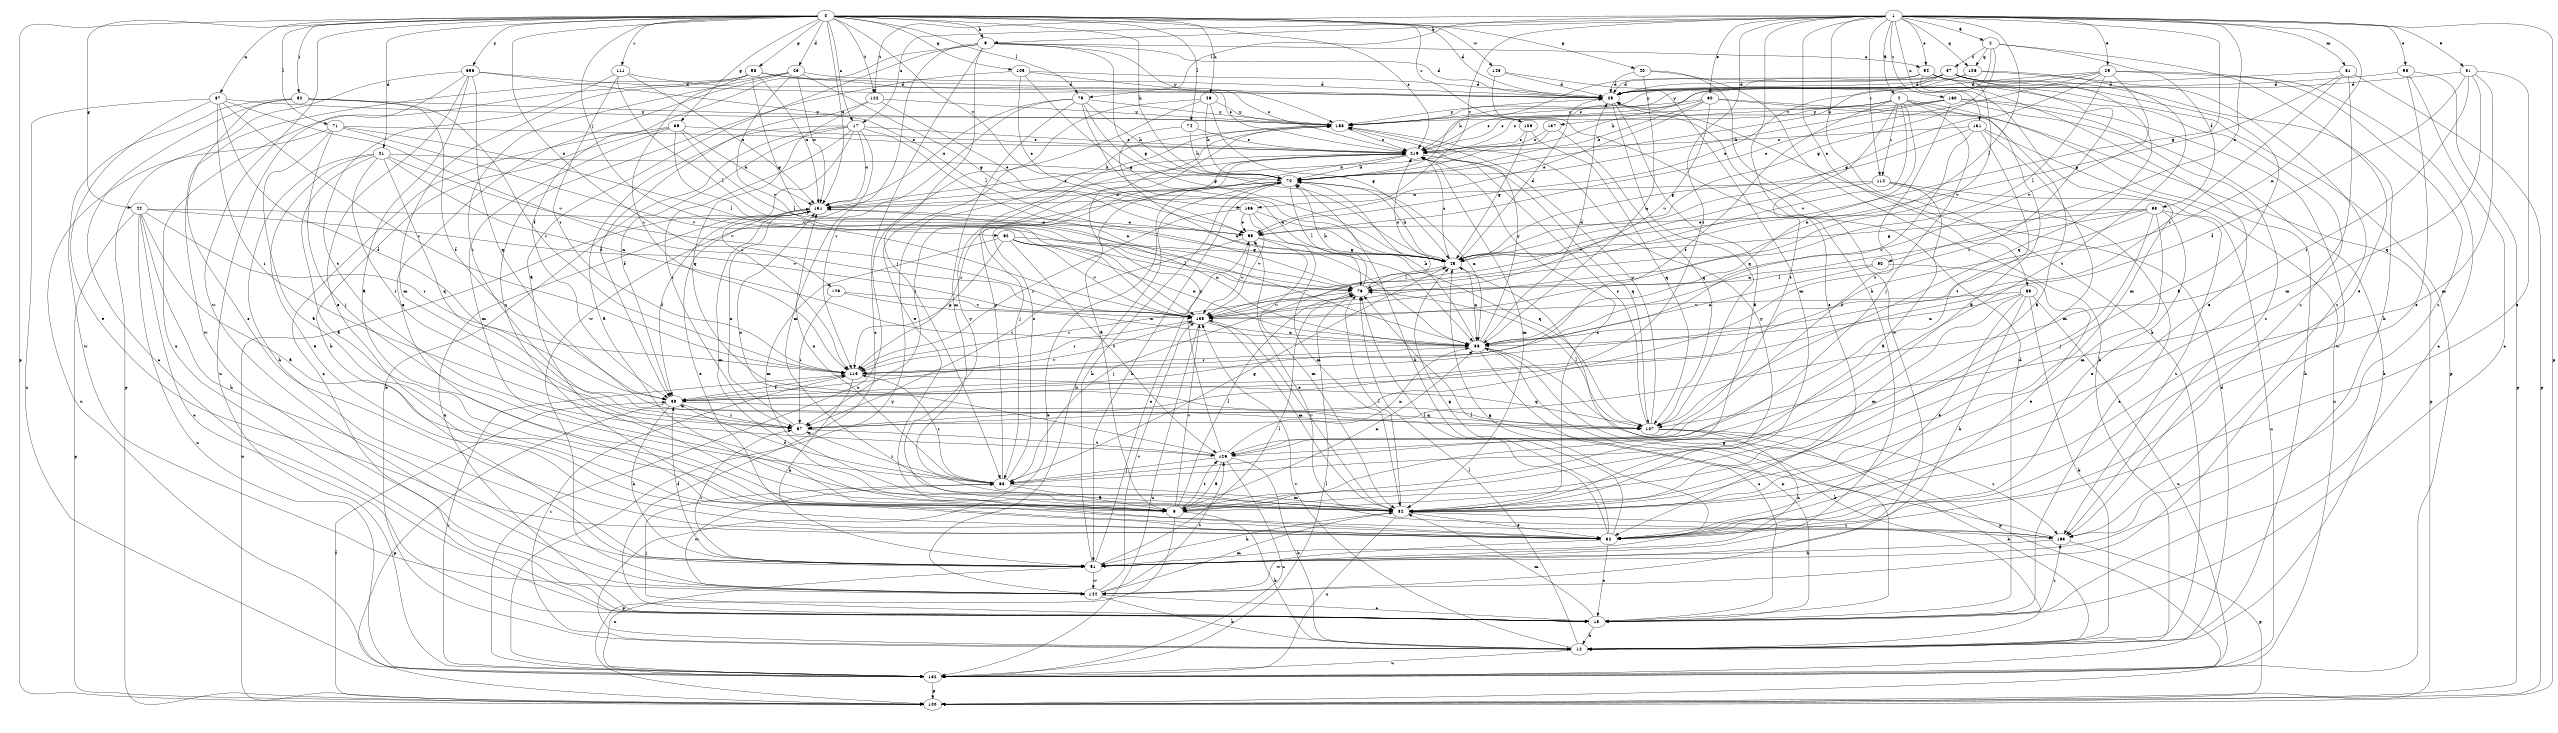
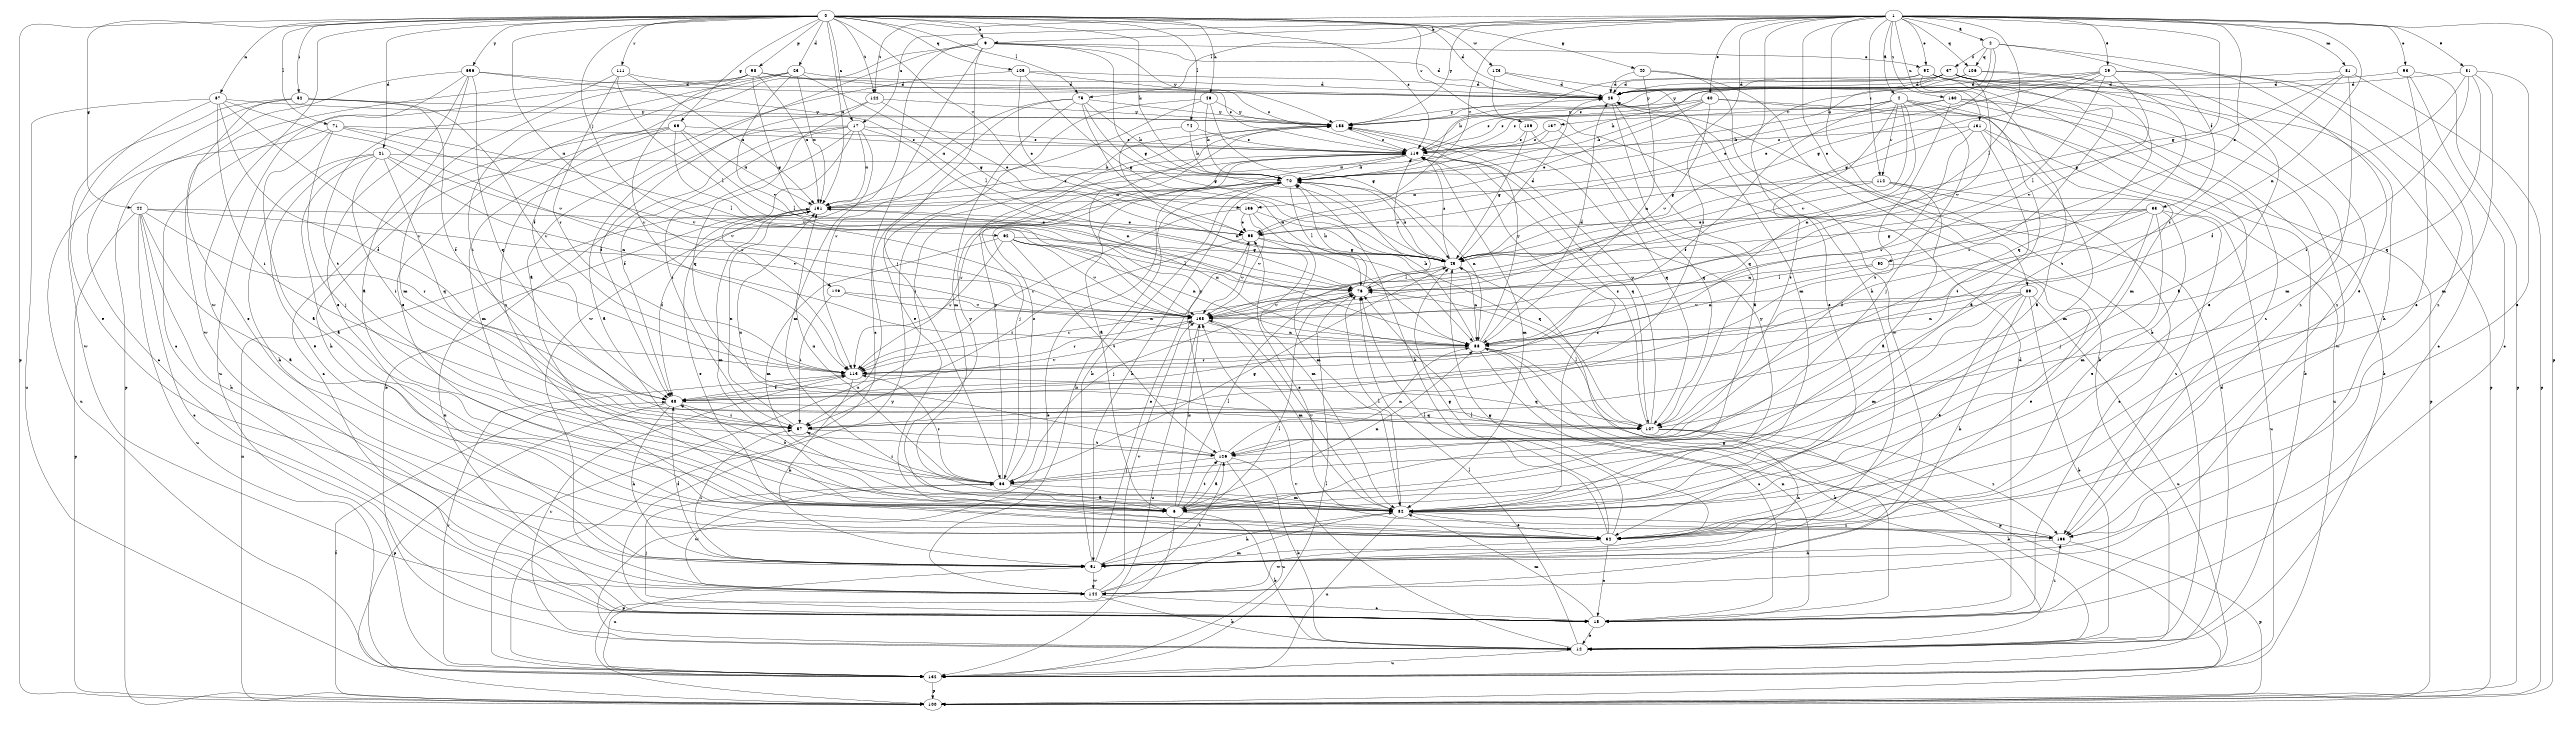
edge "160" -> "158": now "1" -> "158"
node "219": label "219" -> "119"
edge "62" -> "113": label "p" -> "r"
edge "6" -> "138": label "v" -> "k"
edge "94" -> "132": now "94" -> "100"
